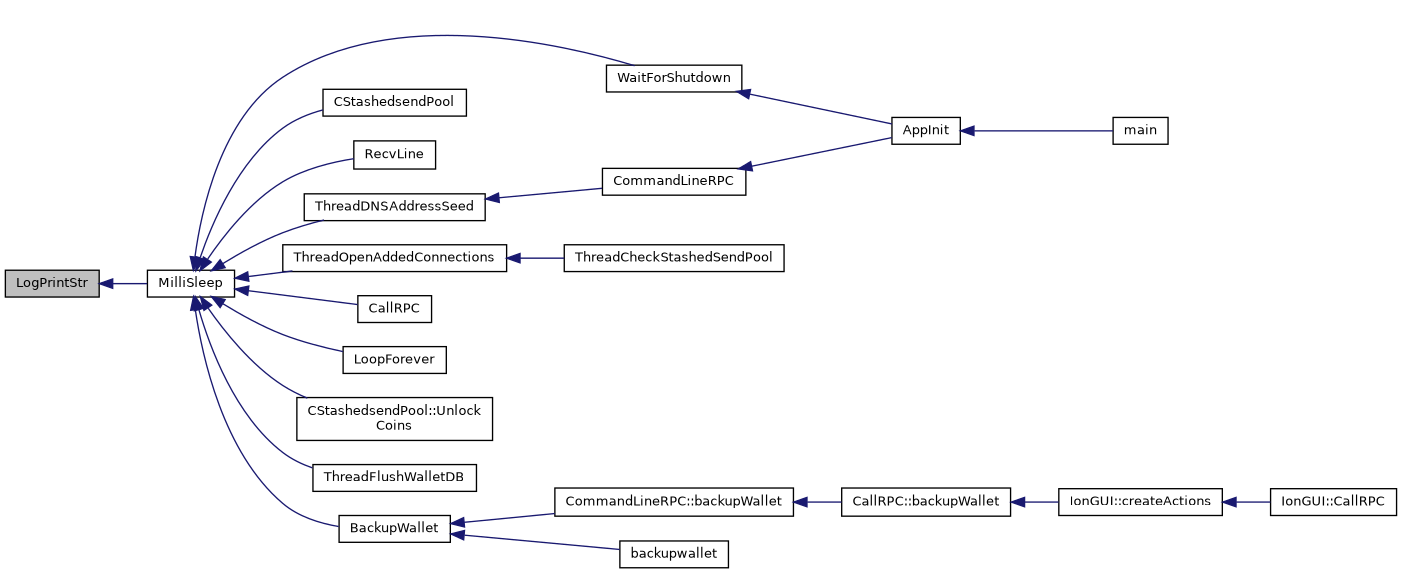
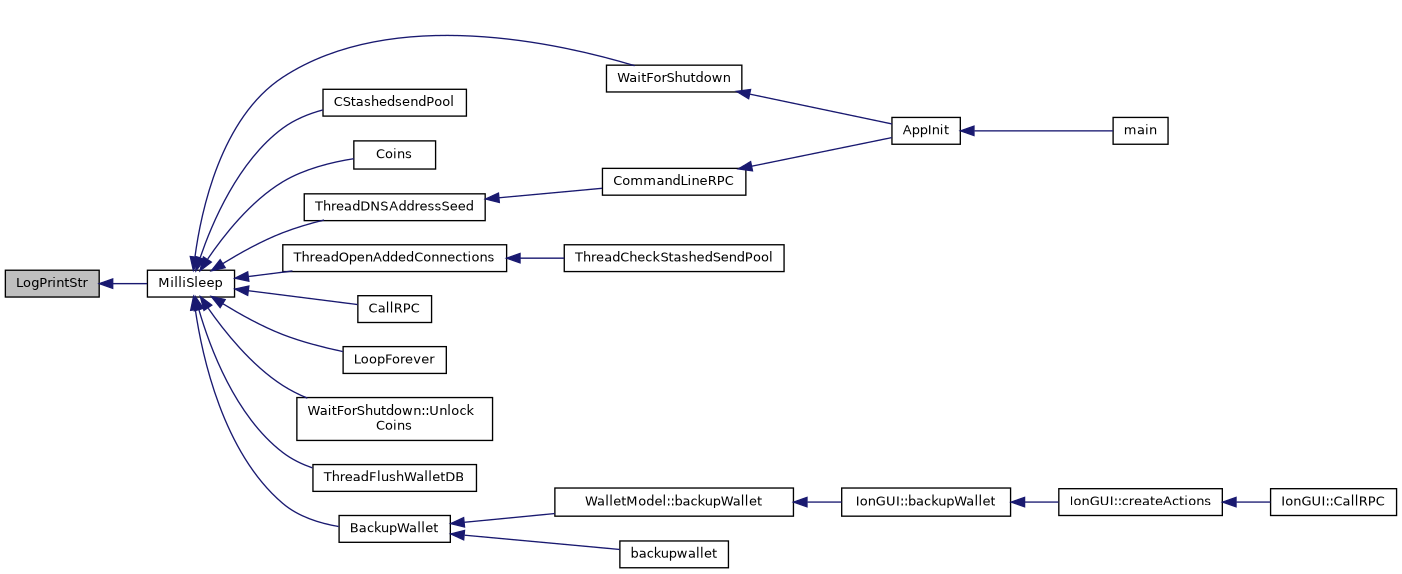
node "RecvLine": label "RecvLine" -> "Coins"
node "CStashedsendPool::Unlock Coins": label "CStashedsendPool::Unlock Coins" -> "WaitForShutdown::Unlock Coins"
node "CommandLineRPC::backupWallet": label "CommandLineRPC::backupWallet" -> "WalletModel::backupWallet"
node "CallRPC::backupWallet": label "CallRPC::backupWallet" -> "IonGUI::backupWallet"
